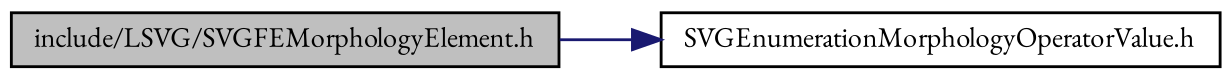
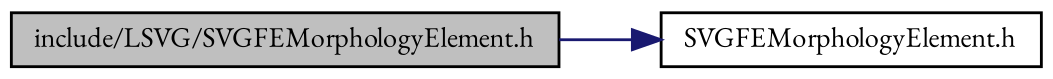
node "SVGEnumerationMorphologyOperatorValue.h": label "SVGEnumerationMorphologyOperatorValue.h" -> "SVGFEMorphologyElement.h"
